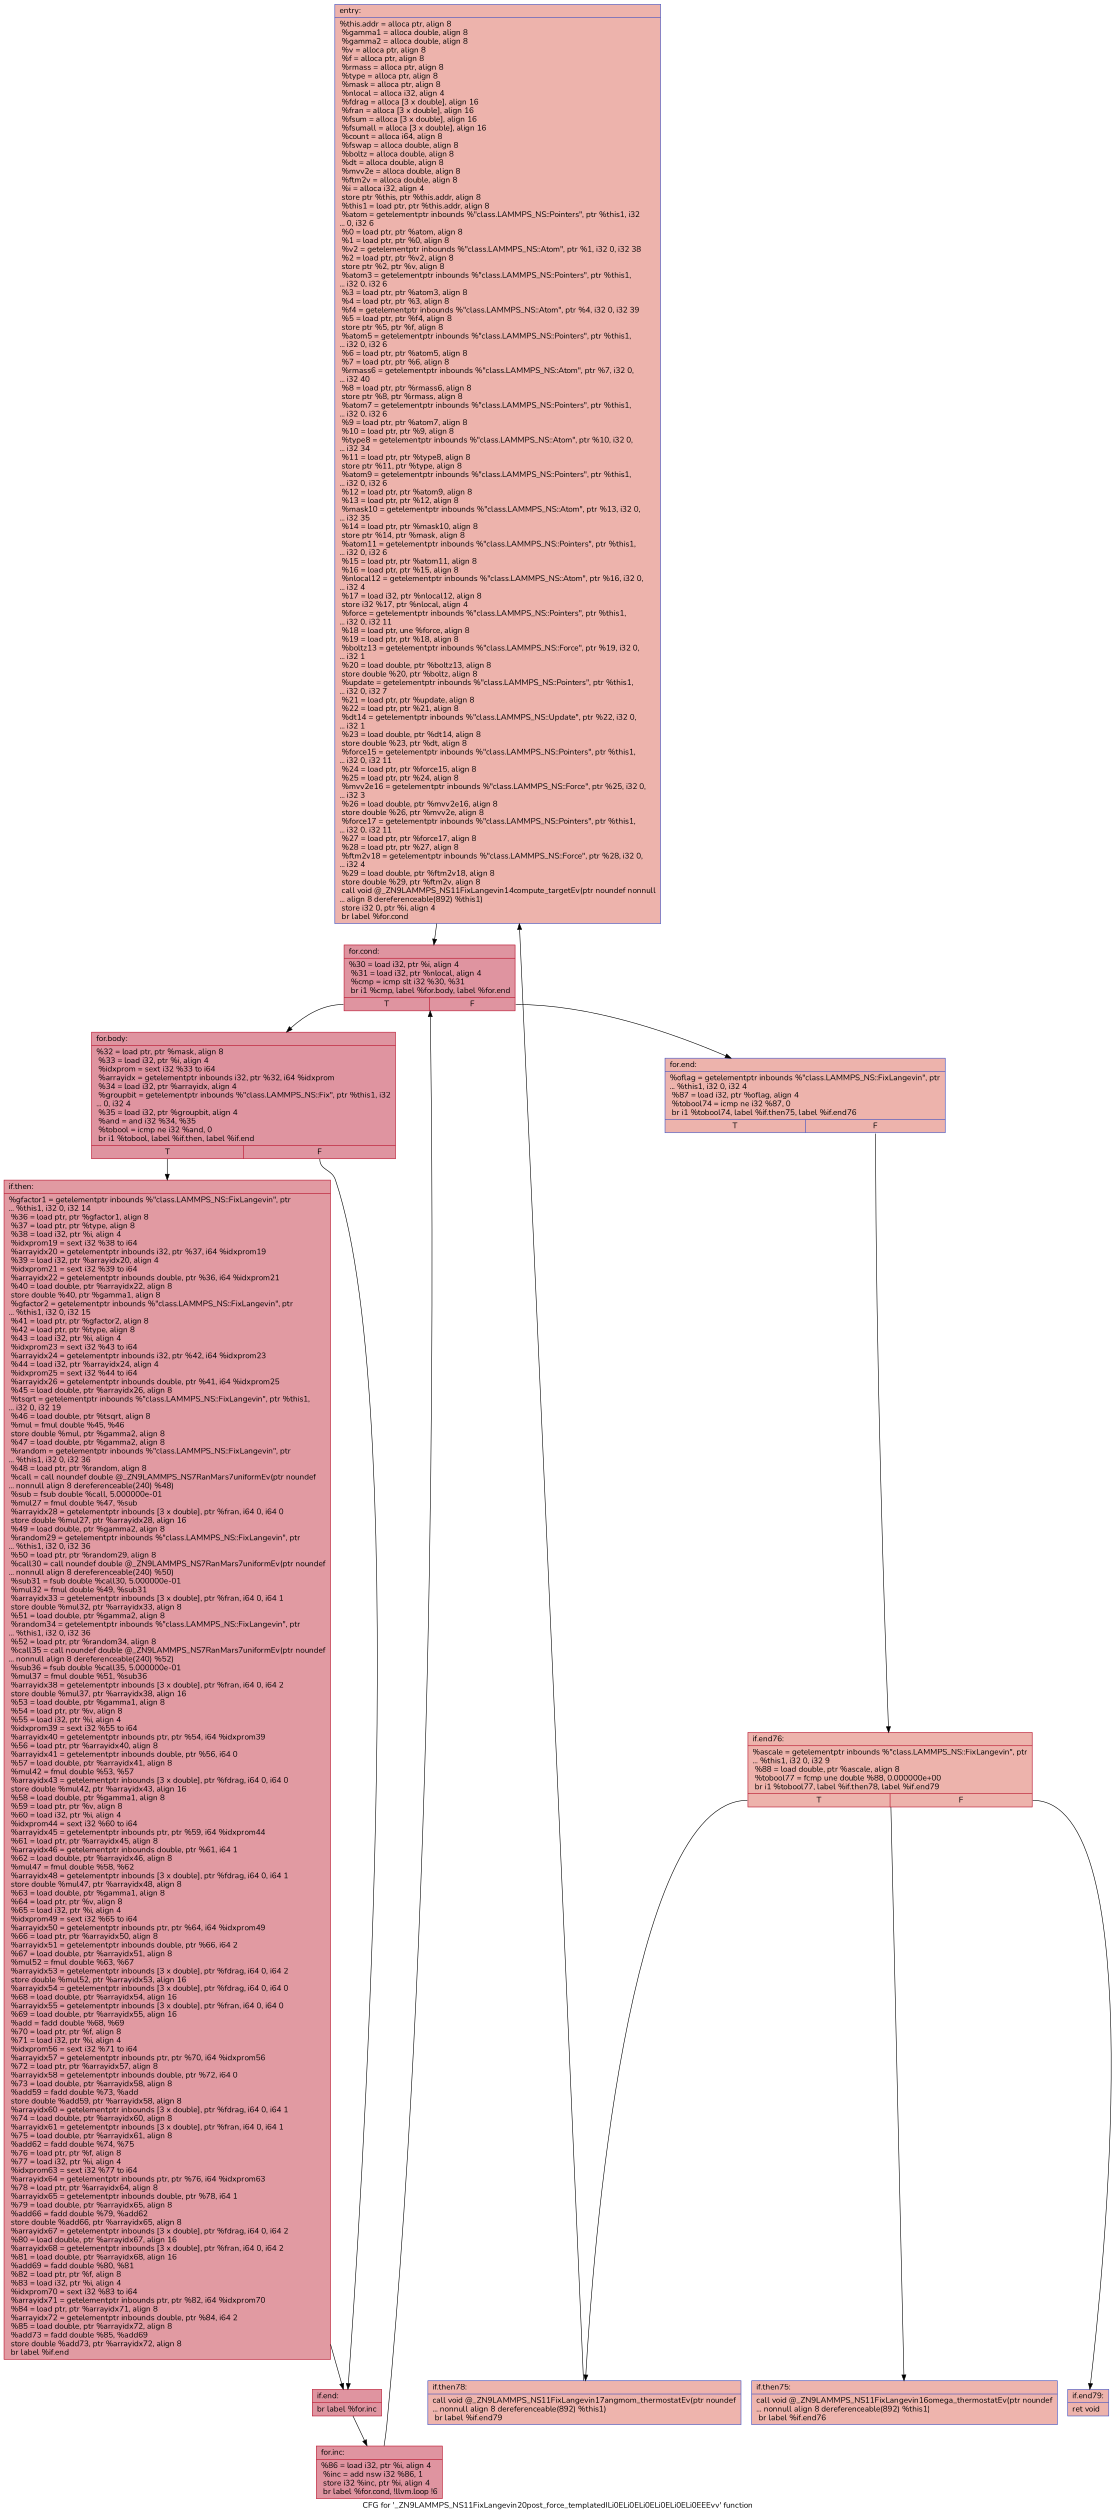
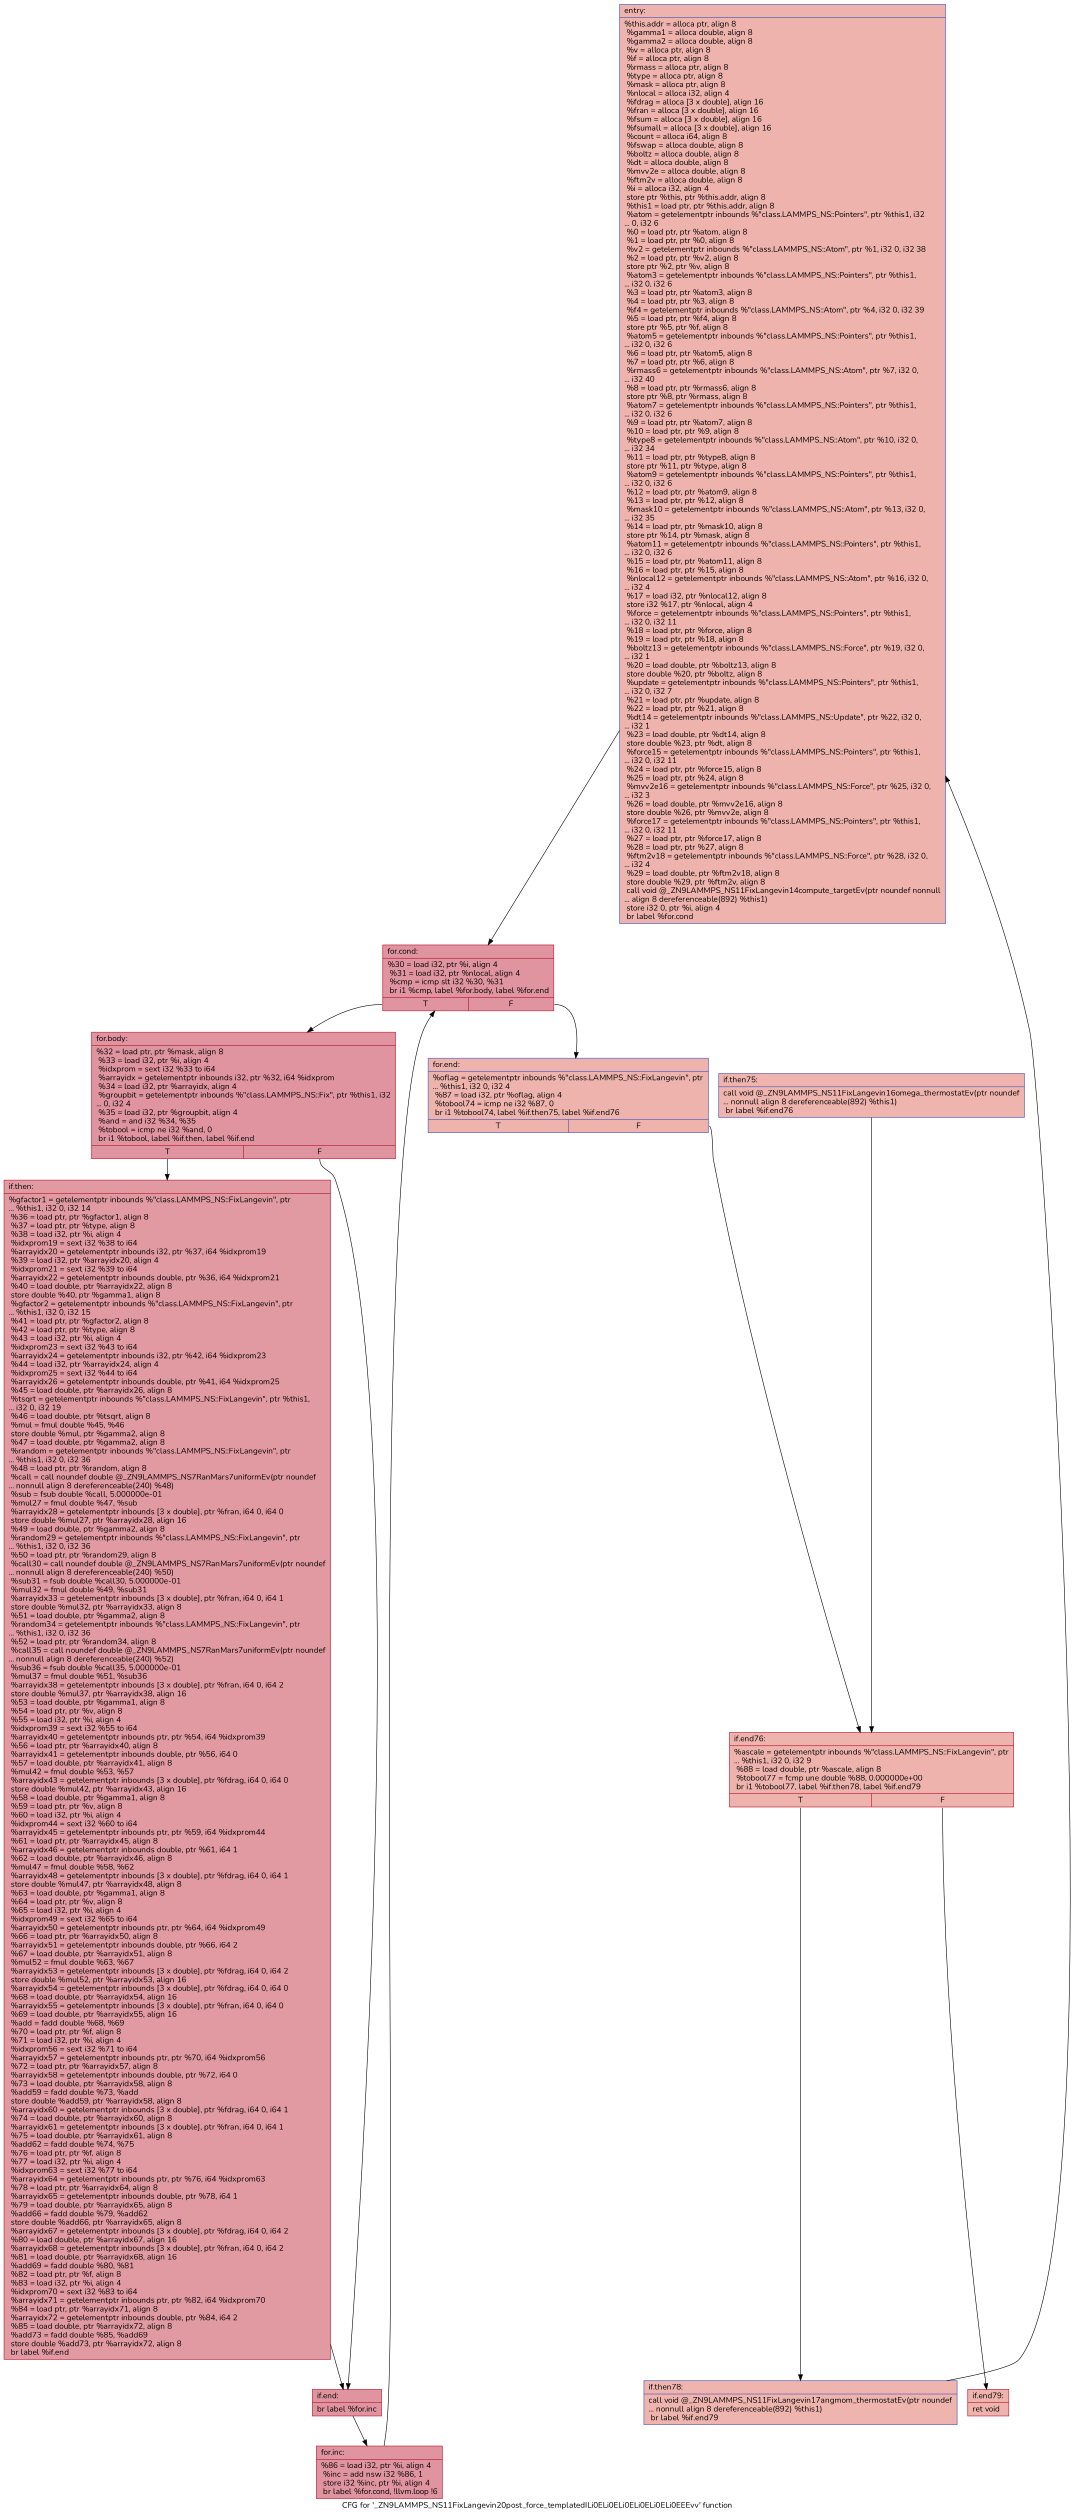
node "entry:": text "%18 = load ptr, une %force, align 8" -> "%18 = load ptr, ptr %force, align 8"
edge "if.end76:" -> "if.then75:": reversed
node "if.end79:": color #3d50c3ff -> #b70d28ff
